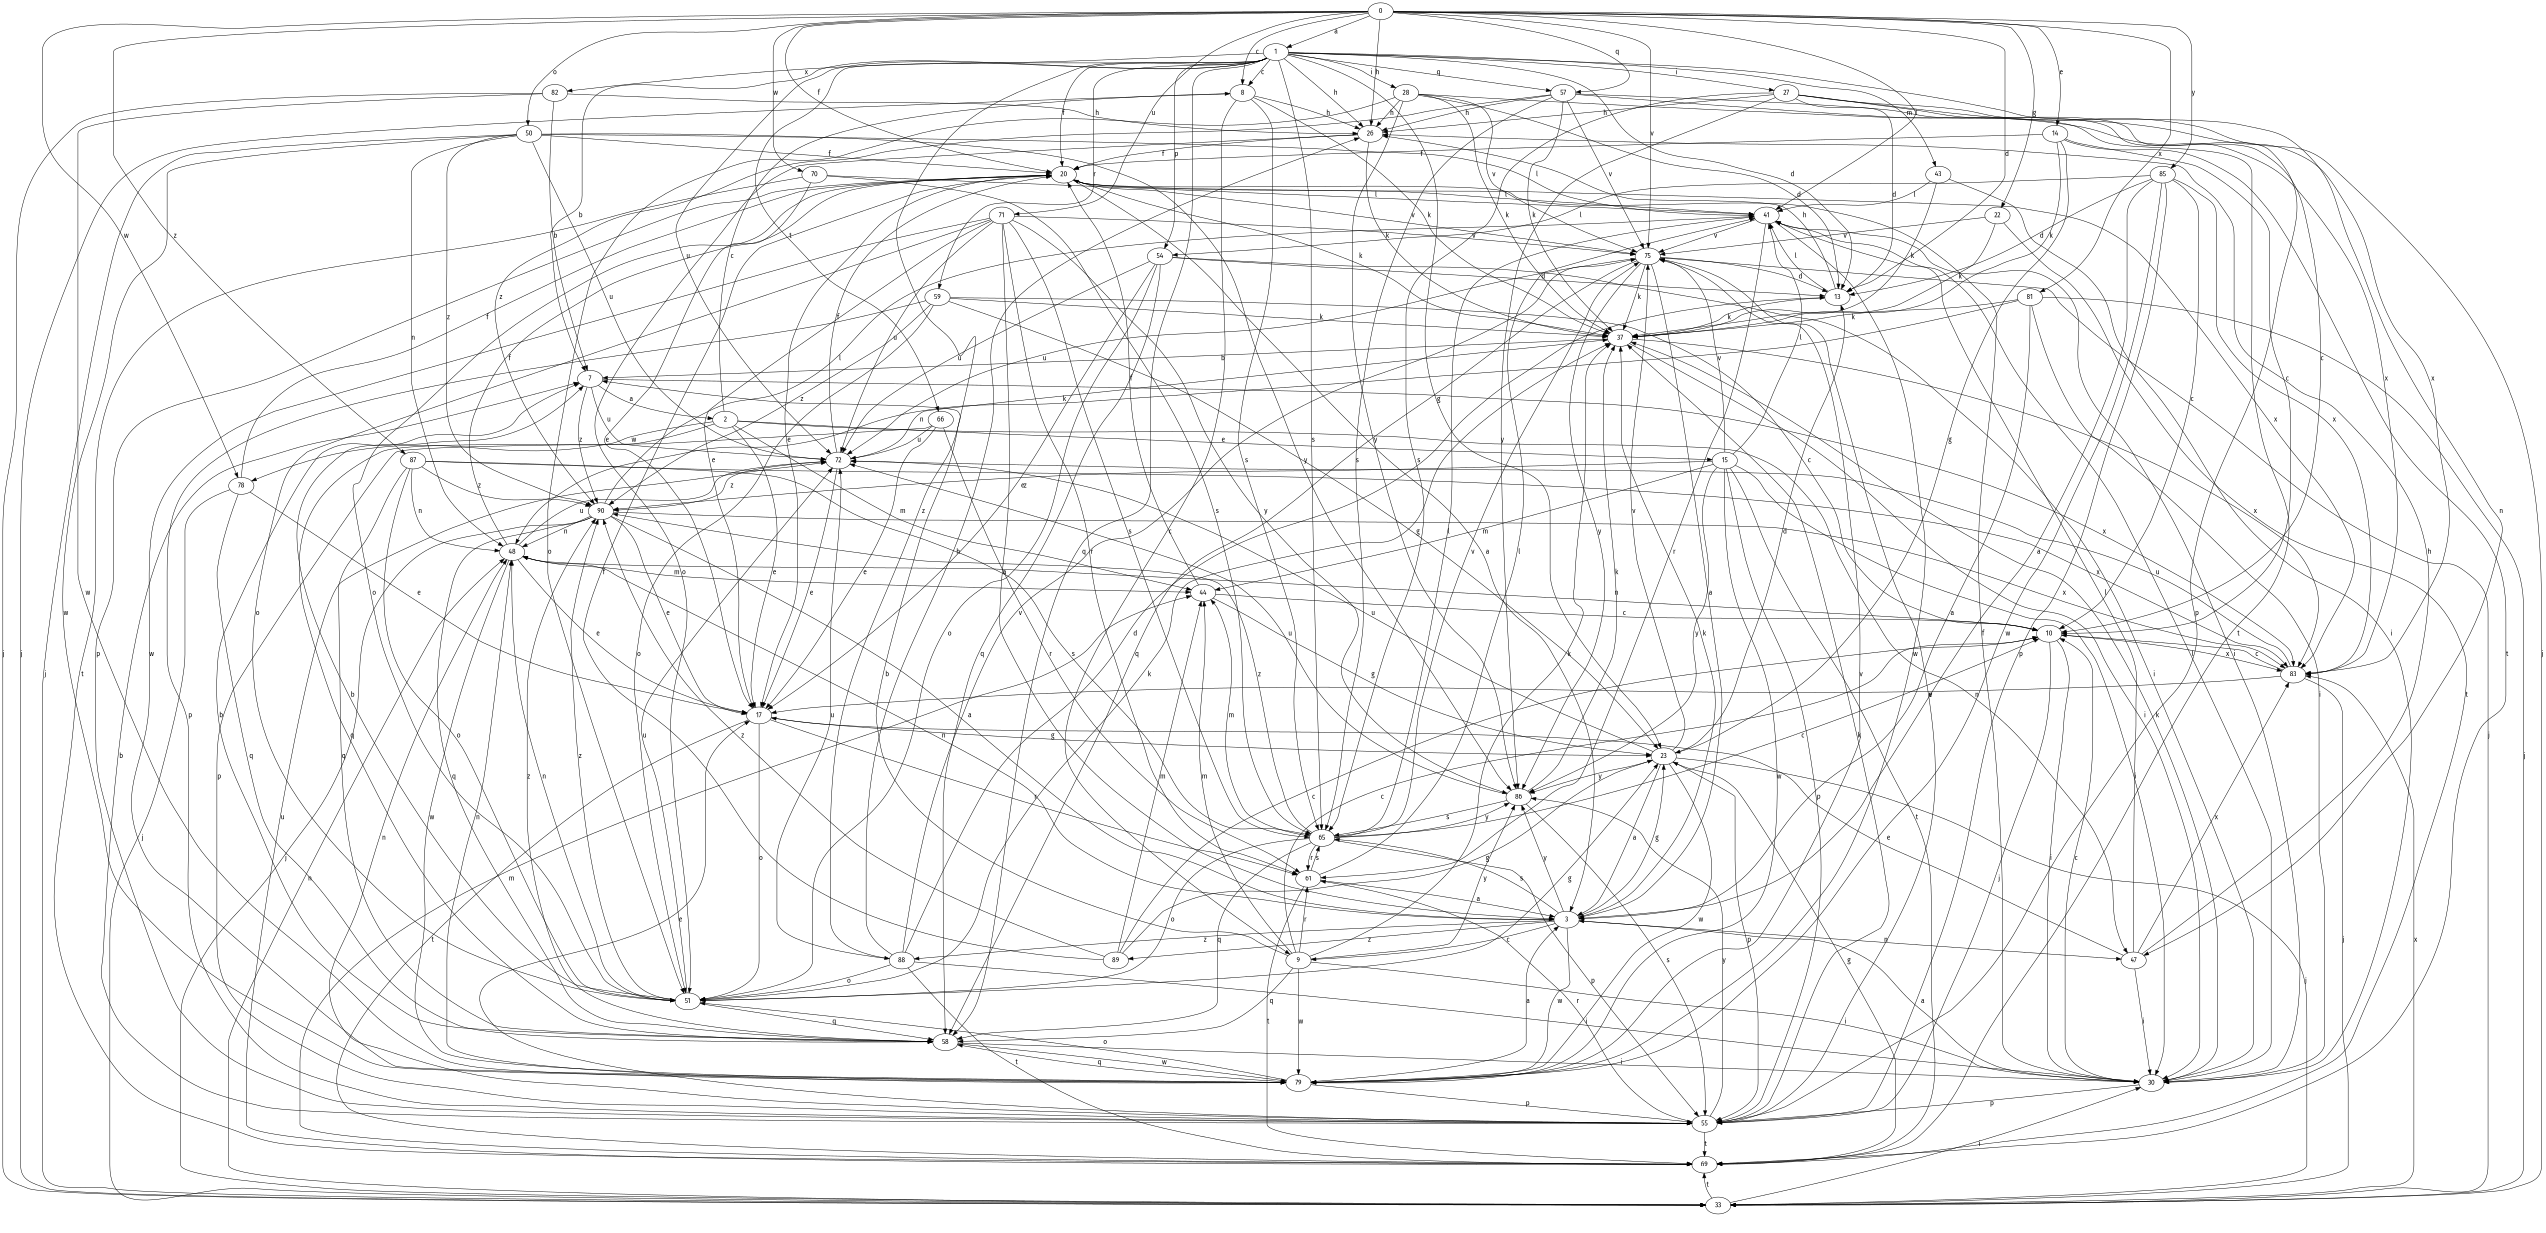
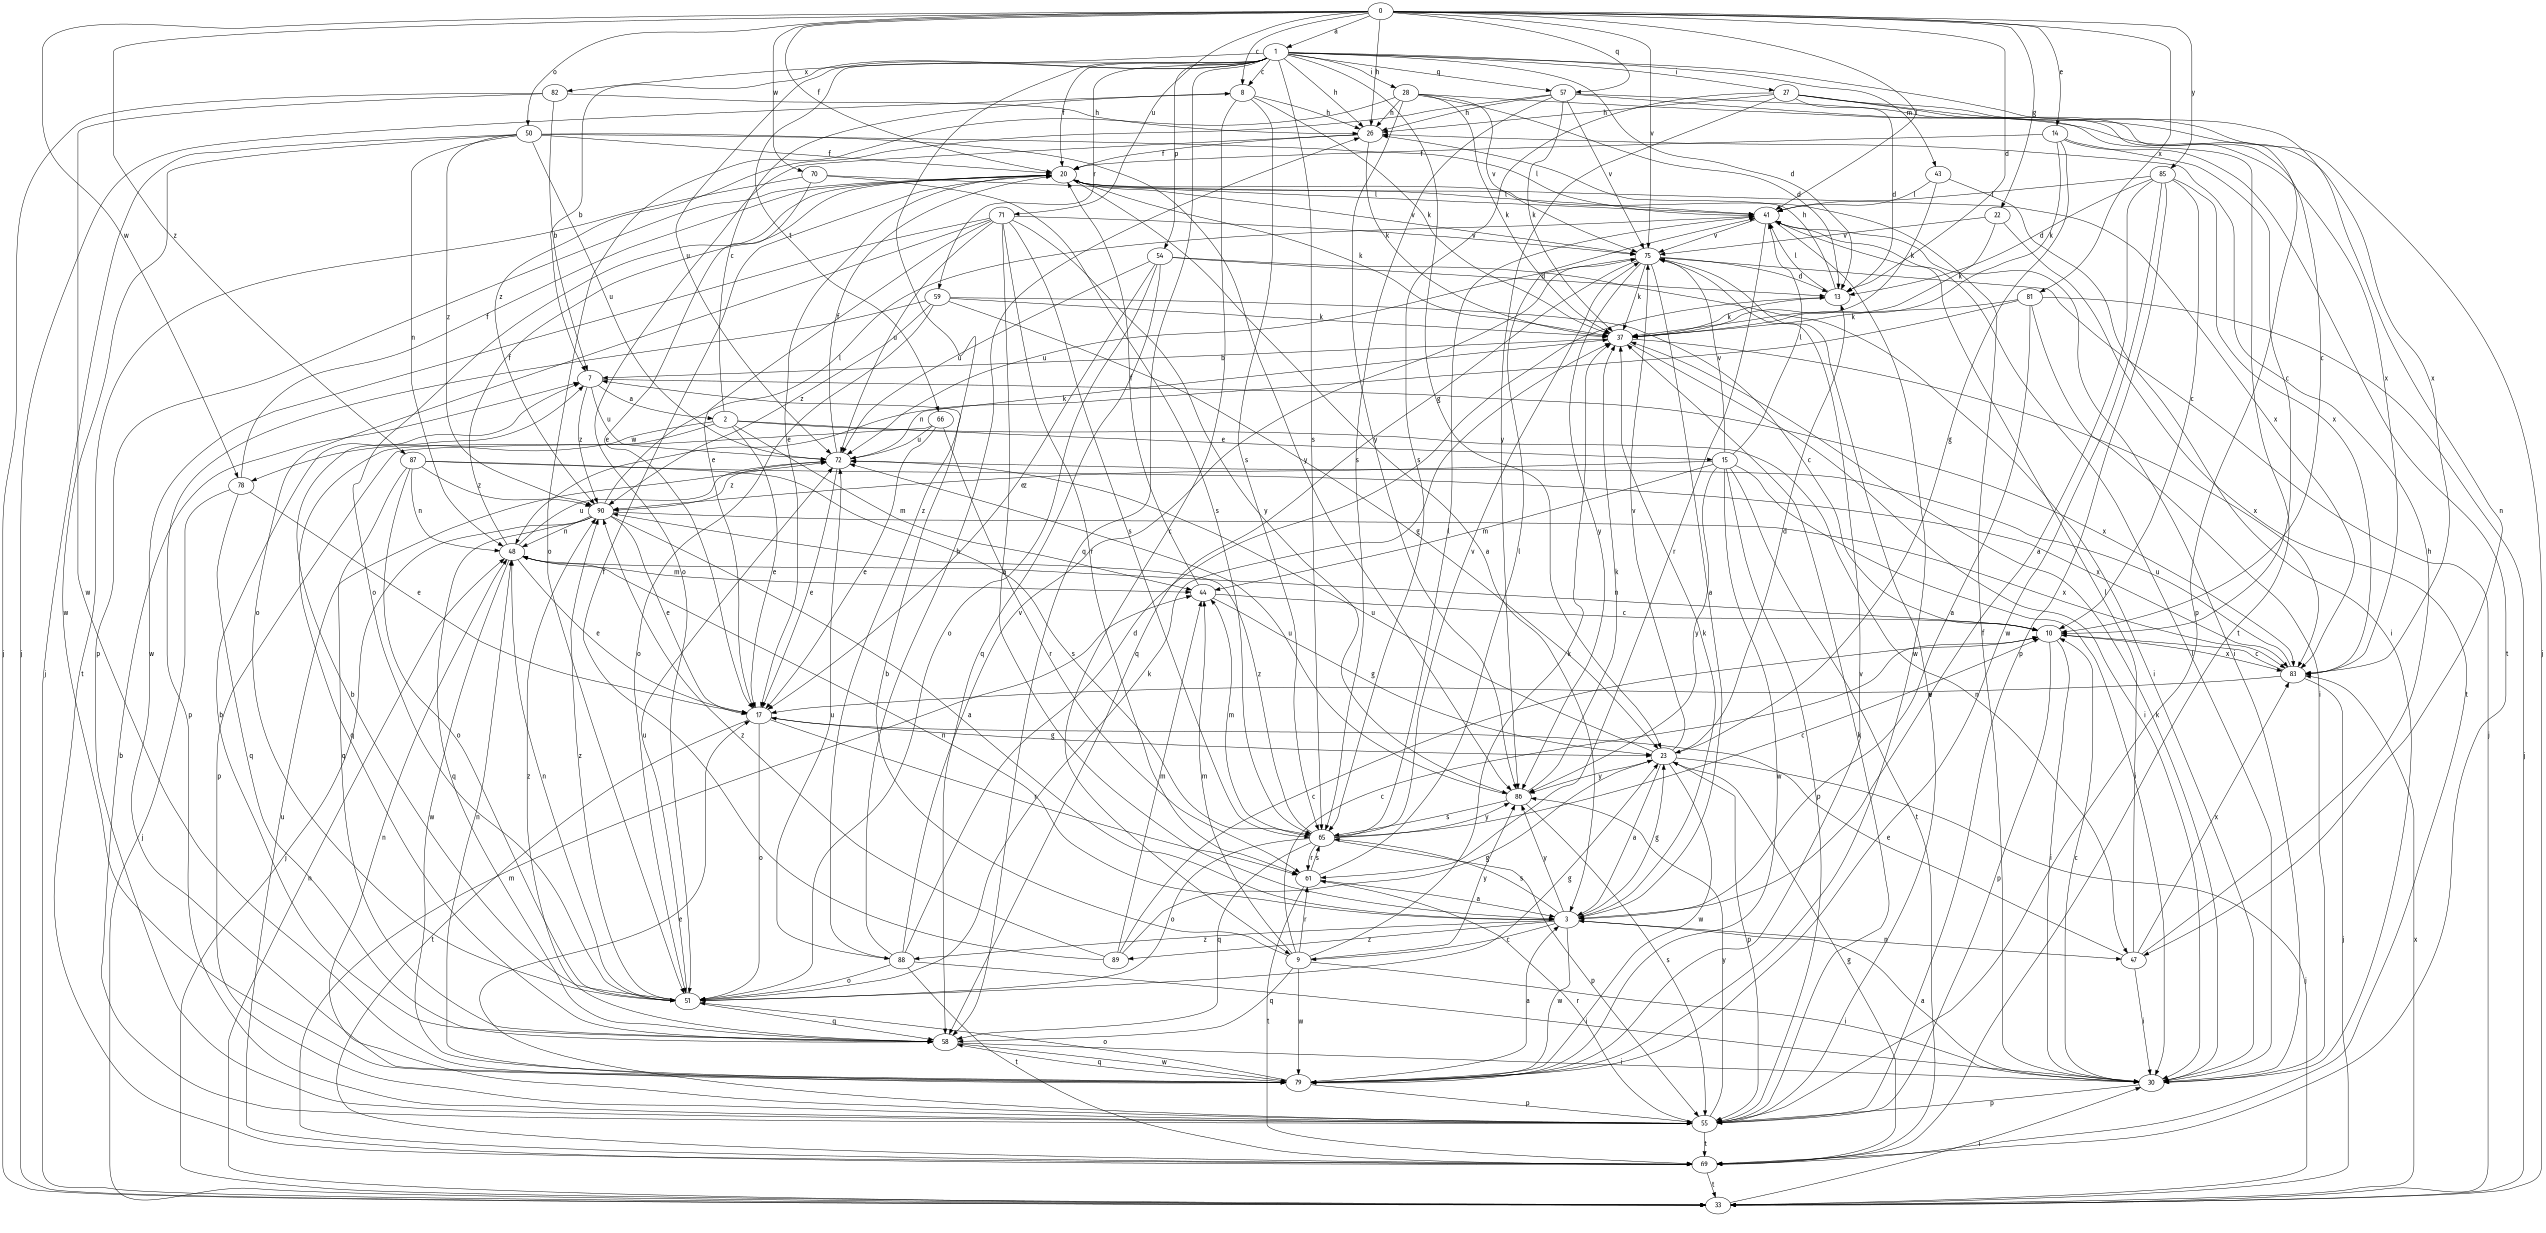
edge "85" -> "54": now "85" -> "41"
edge "10" -> "55": label "j" -> "p"
edge "33" -> "69": reversed
